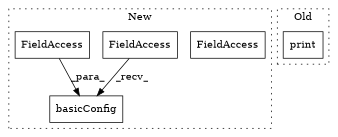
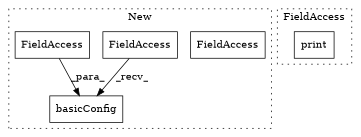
cluster "Old": label "Old" -> "FieldAccess"
